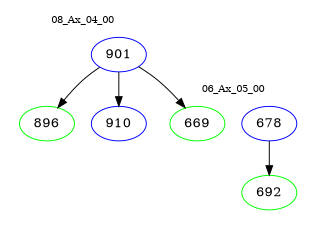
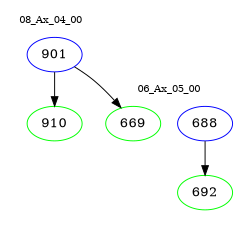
node "896": removed
node "910": color blue -> green
node "678": label "678" -> "688"
